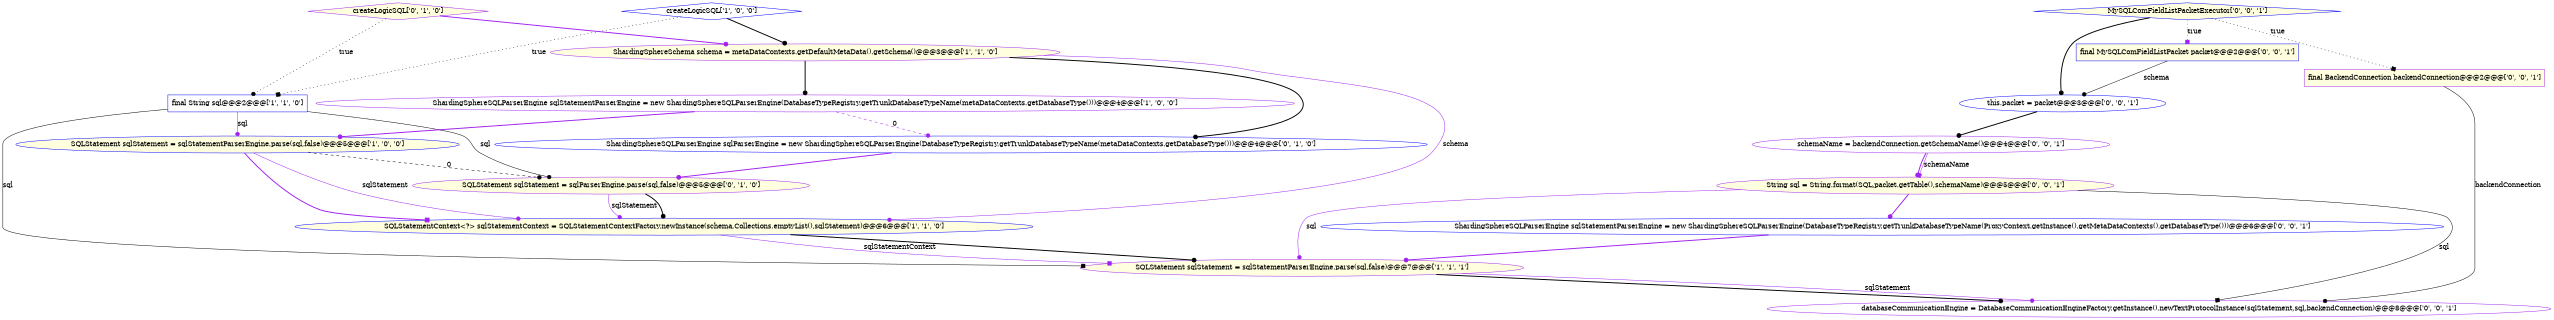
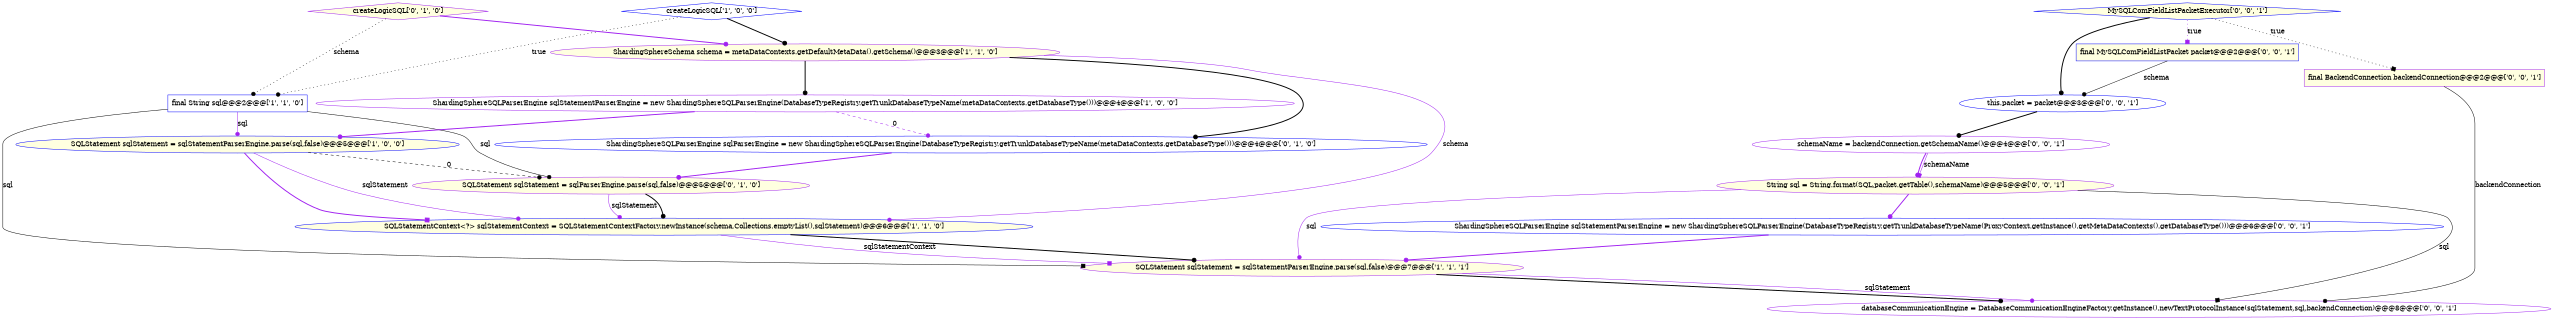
edge "createLogicSQL['0', '1', '0']" -> "final String sql@@@2@@@['1', '1', '0']": label "true" -> "schema"
edge "createLogicSQL['1', '0', '0']" -> "final String sql@@@2@@@['1', '1', '0']": arrowhead box -> dot
